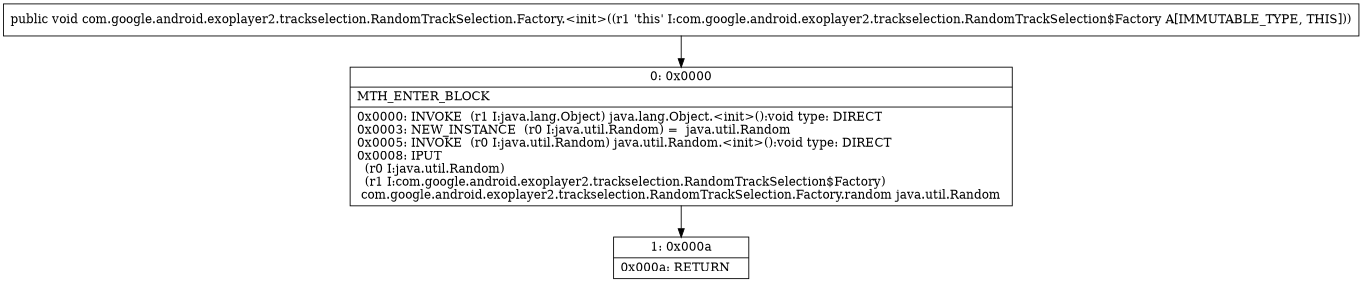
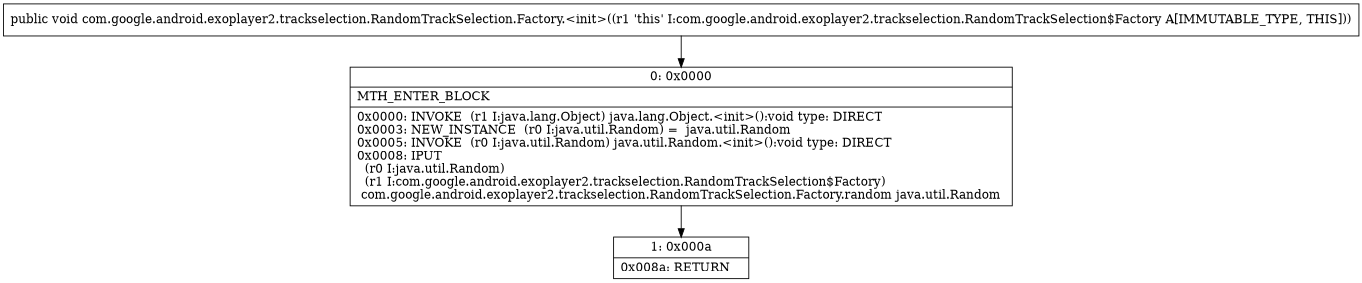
node "1: 0x000a": text "0x000a: RETURN" -> "0x008a: RETURN"
